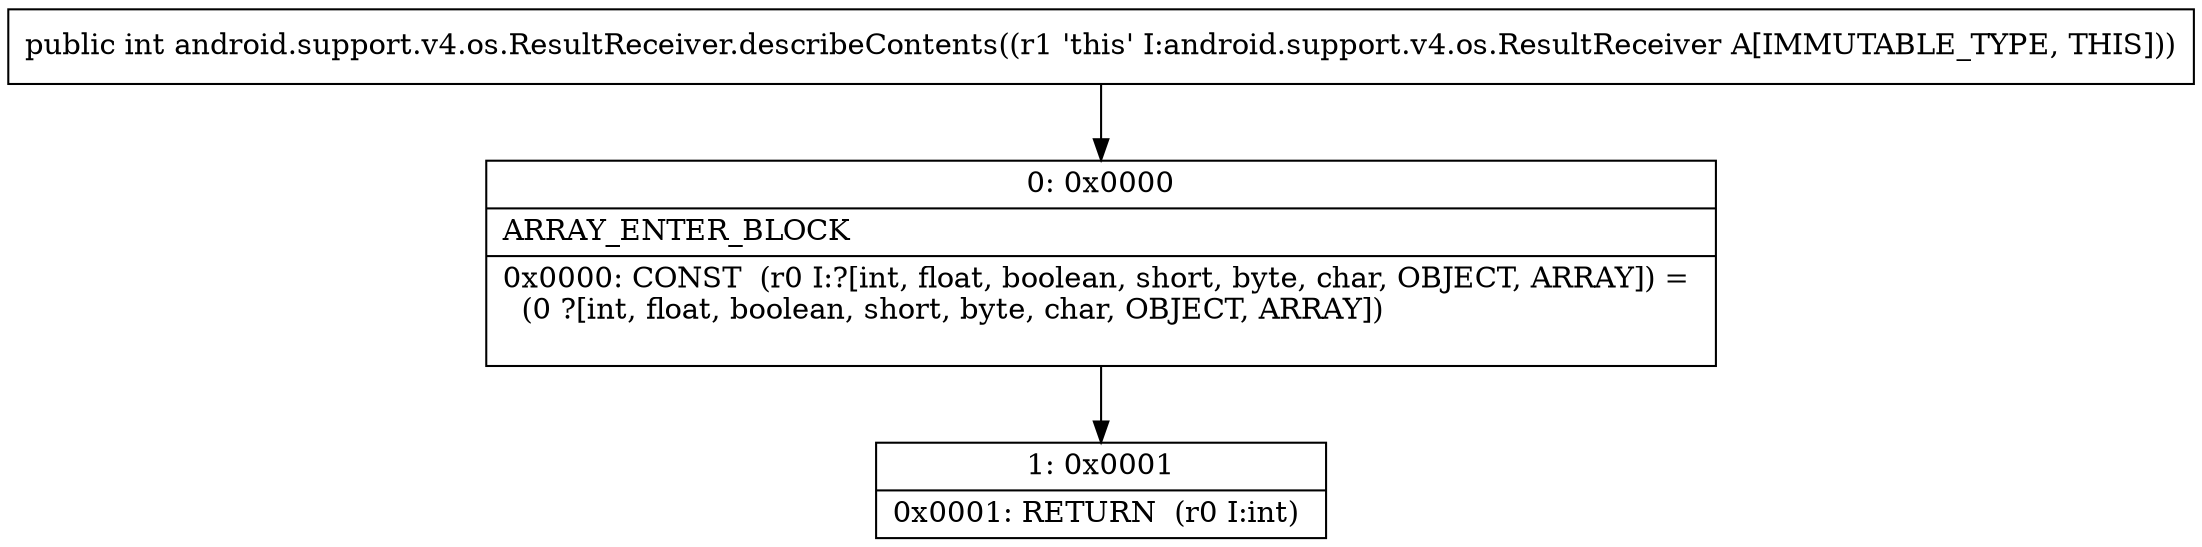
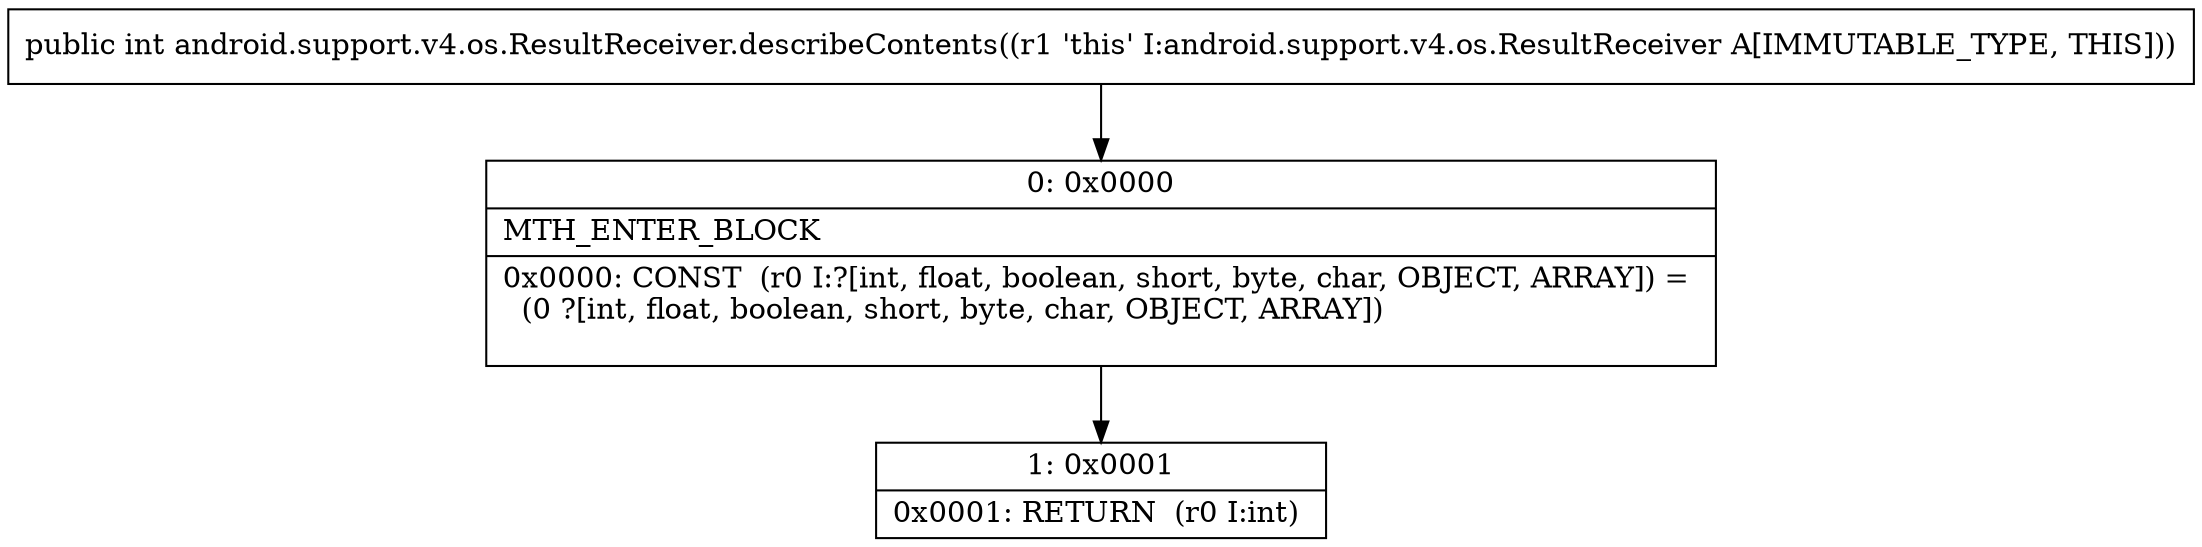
node "0: 0x0000": text "ARRAY_ENTER_BLOCK" -> "MTH_ENTER_BLOCK"
